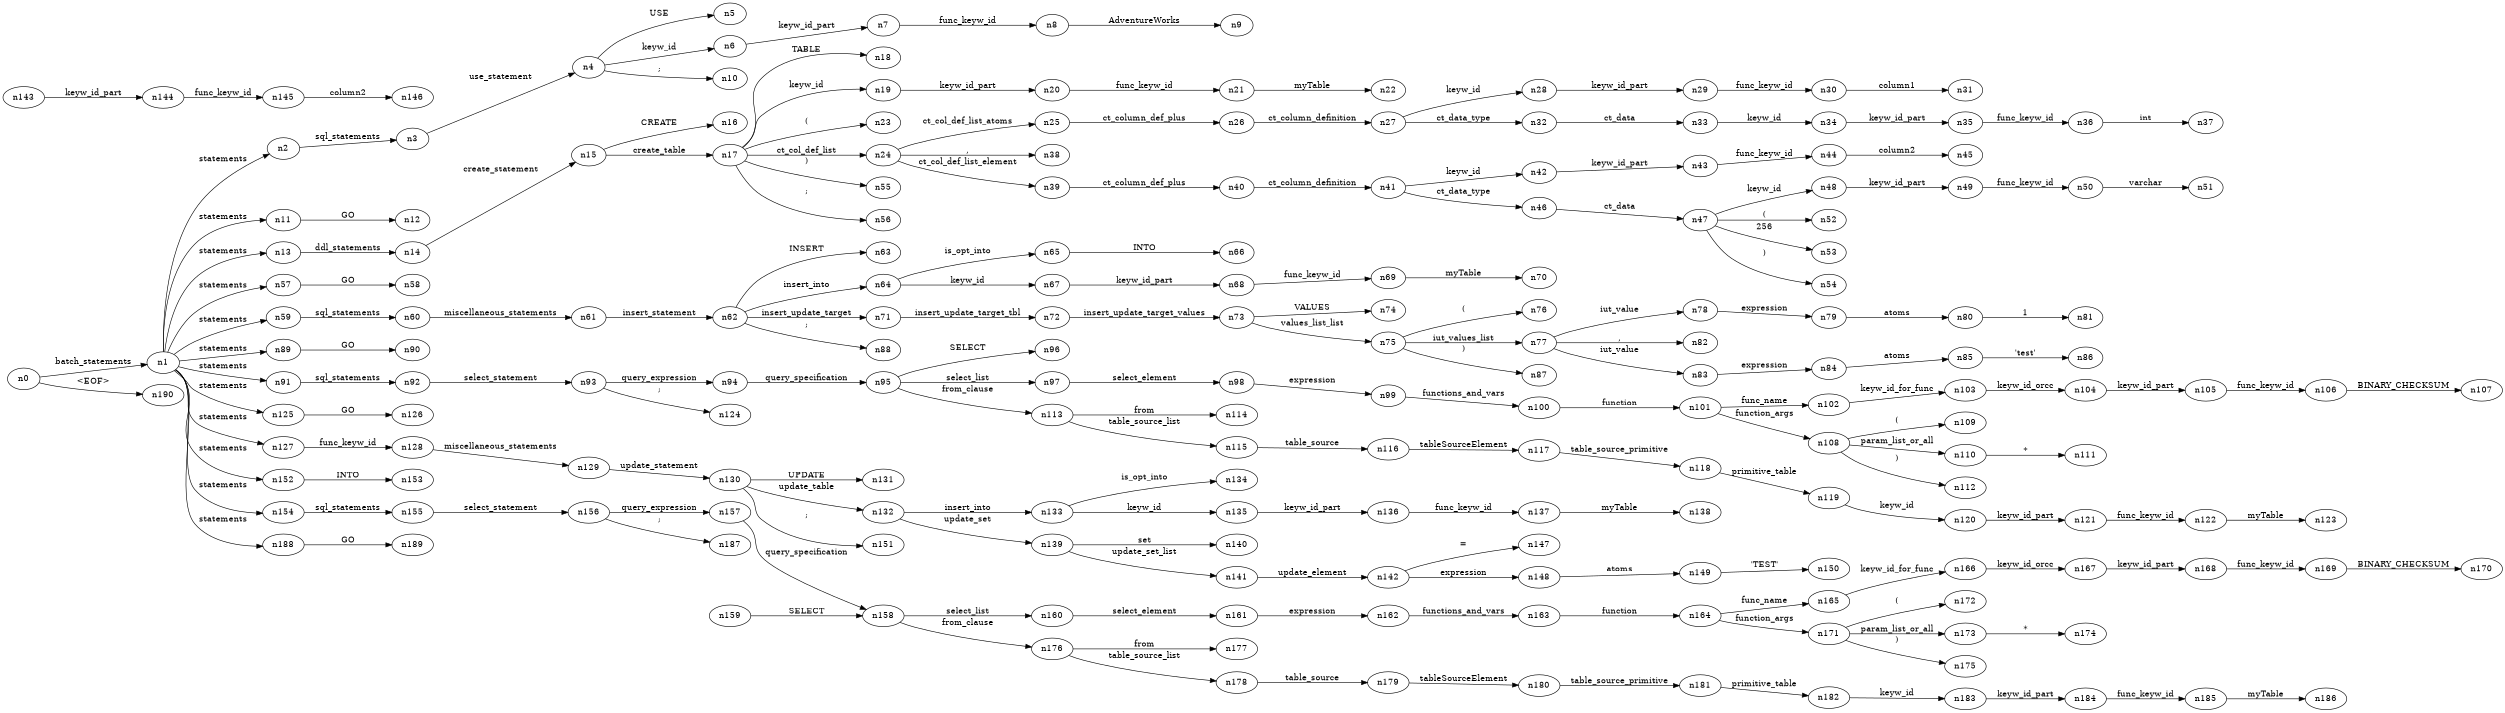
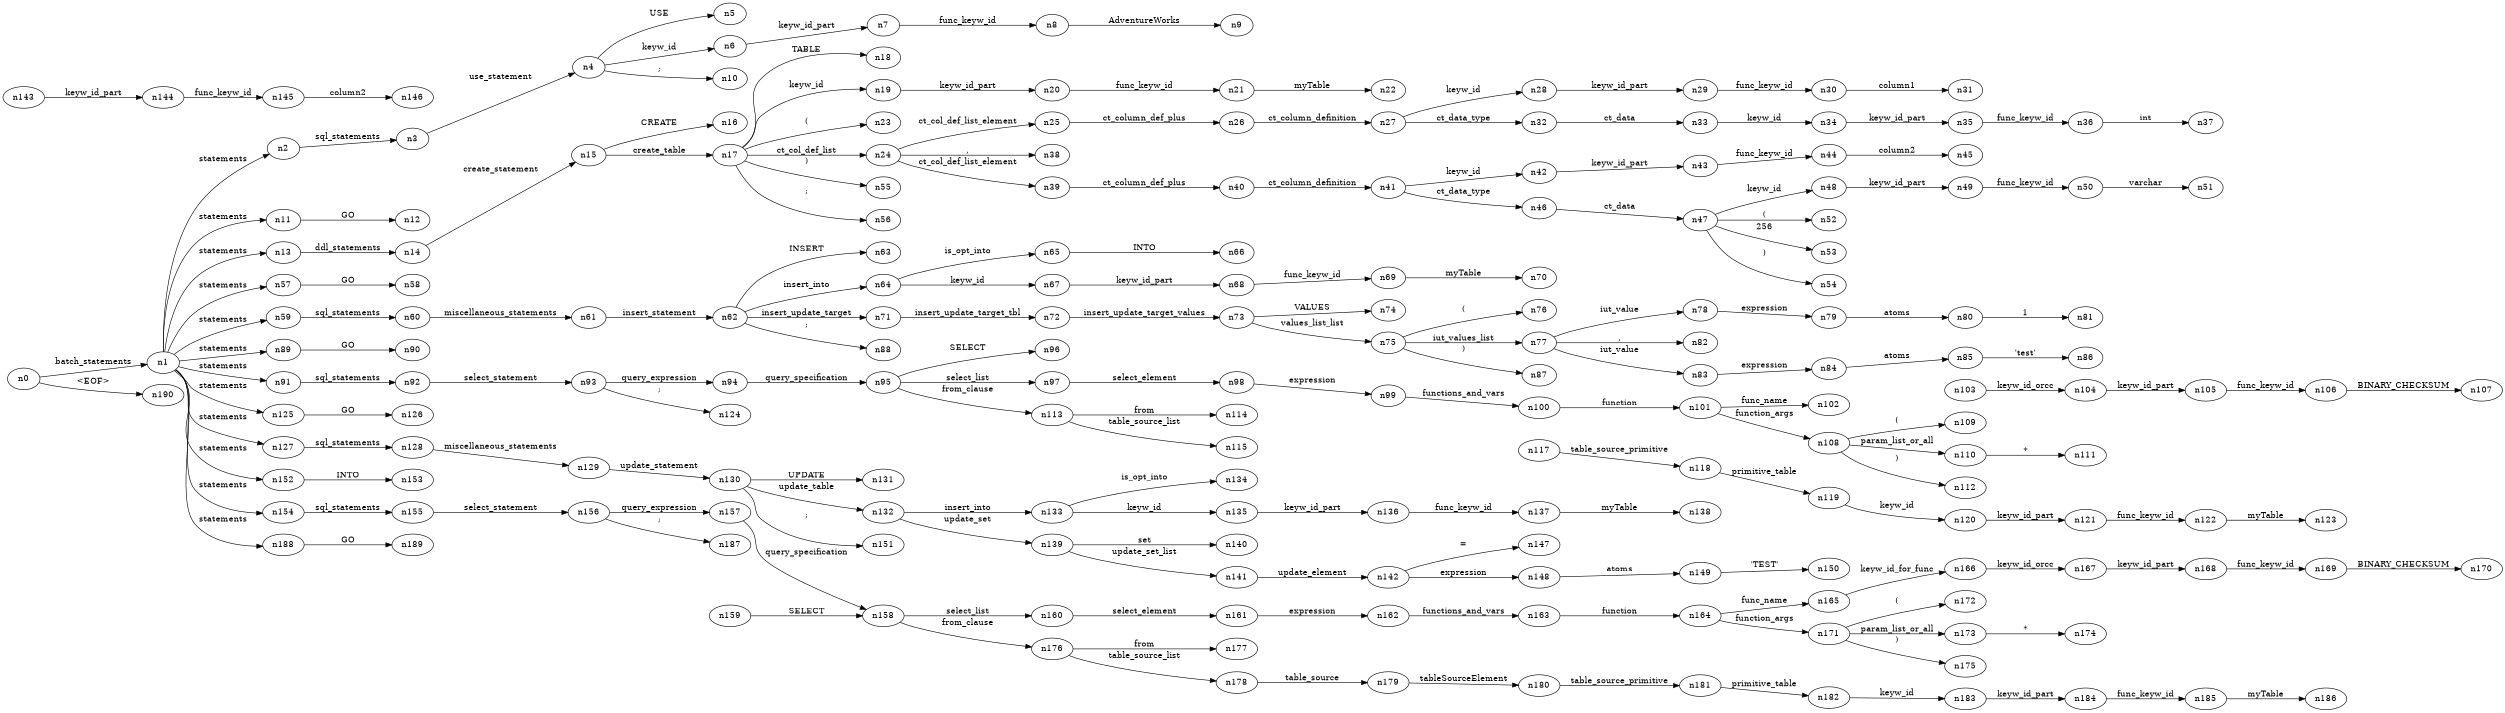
edge "n24" -> "n25": label "ct_col_def_list_atoms" -> "ct_col_def_list_element"
edge "n102" -> "n103": removed, label "keyw_id_for_func"
edge "n127" -> "n128": label "func_keyw_id" -> "sql_statements"
node "n116": removed
